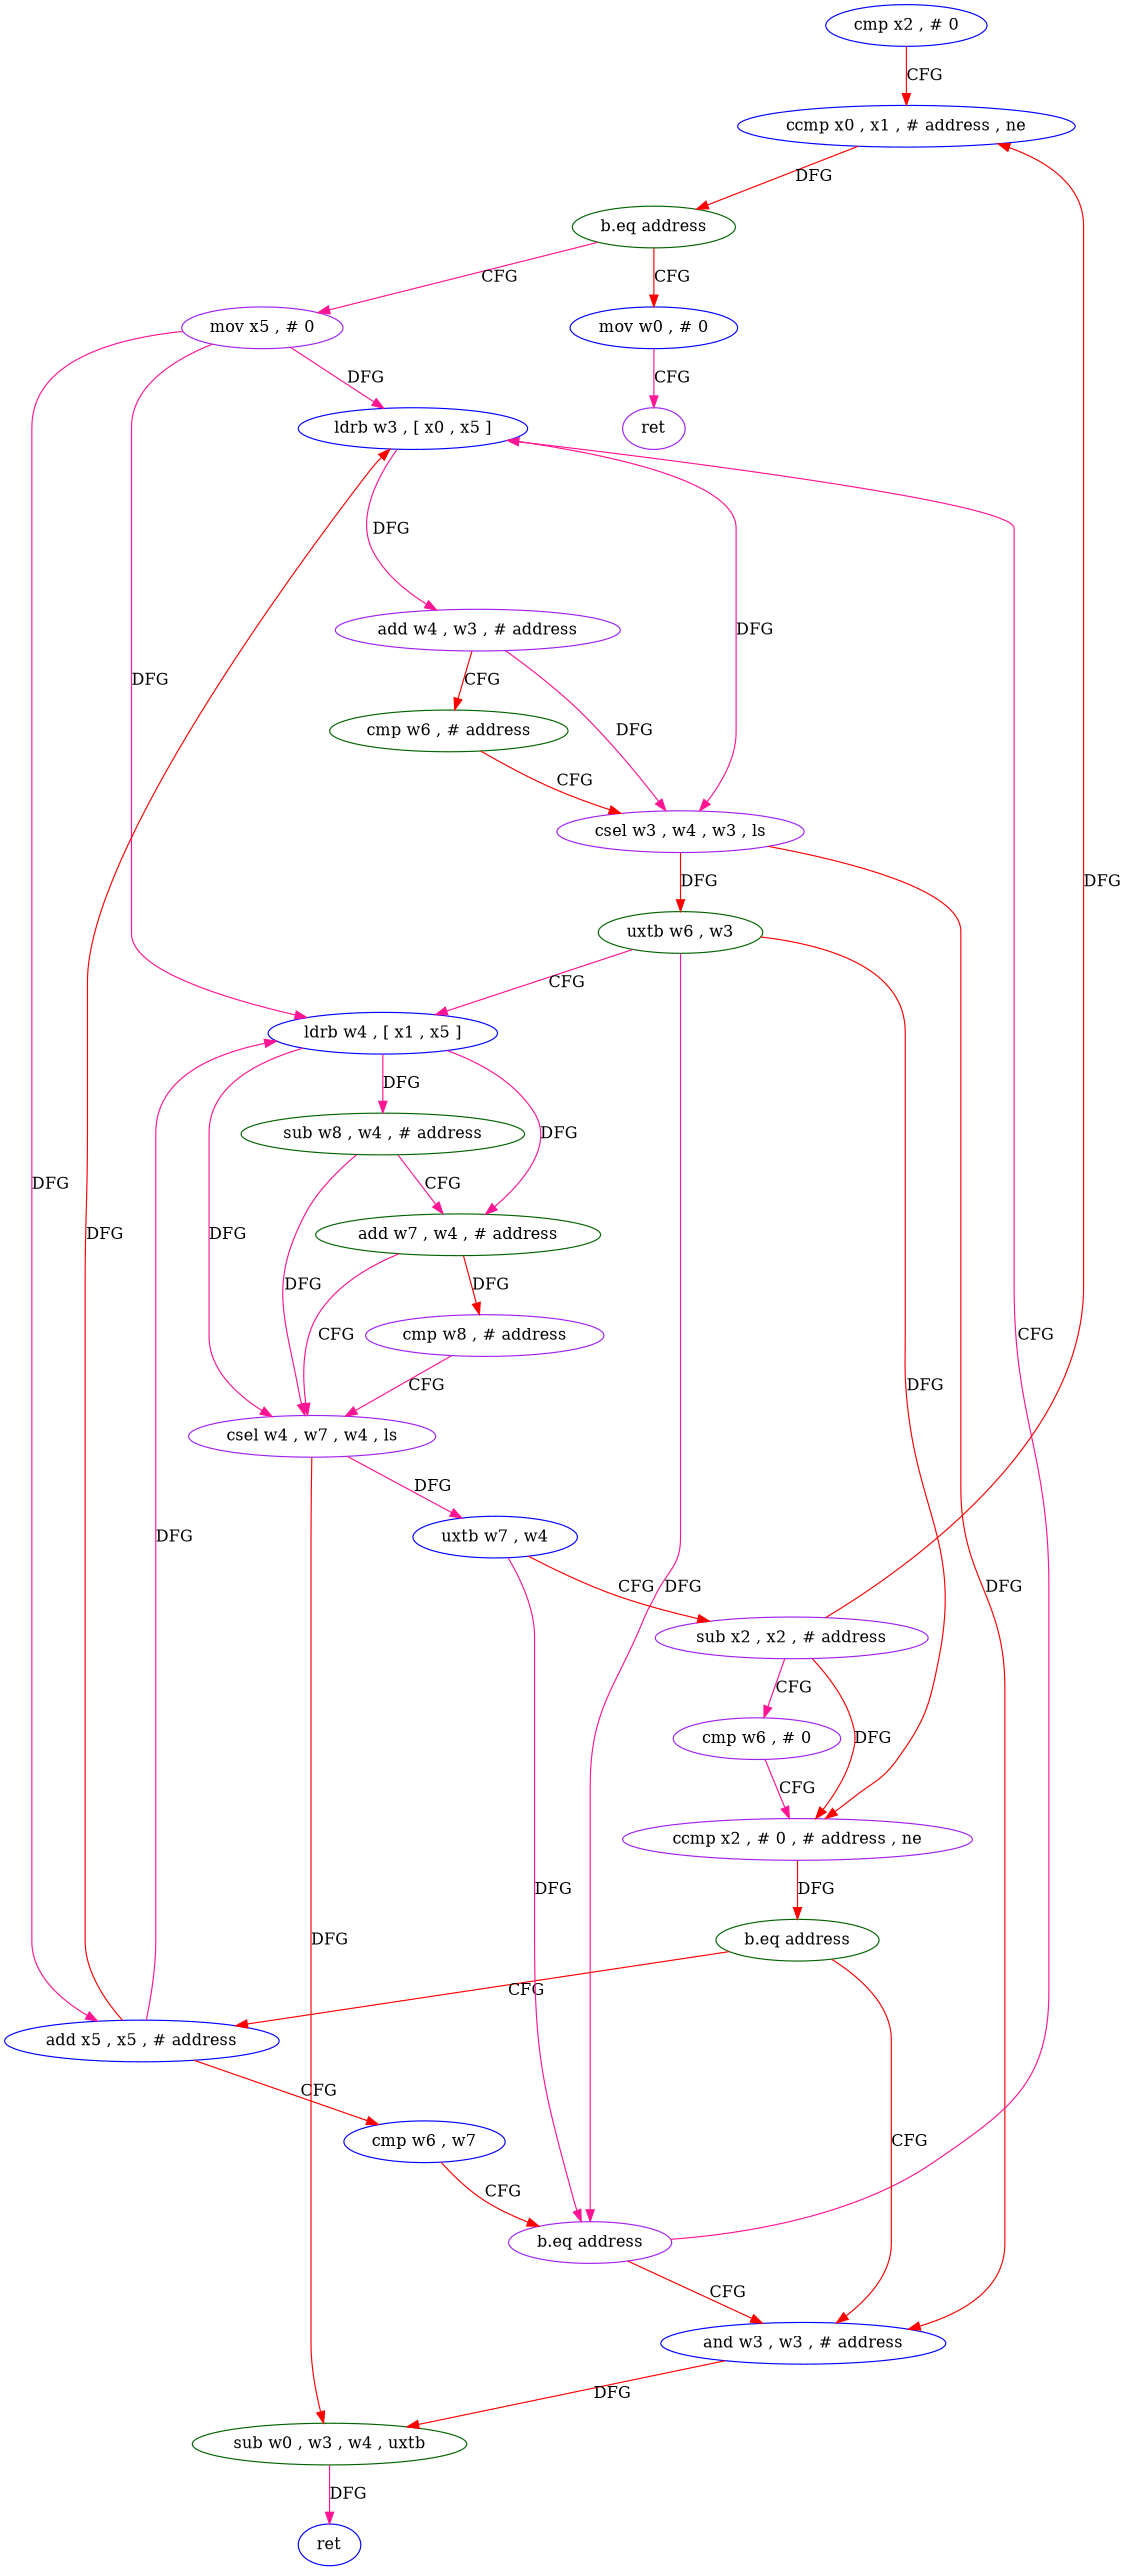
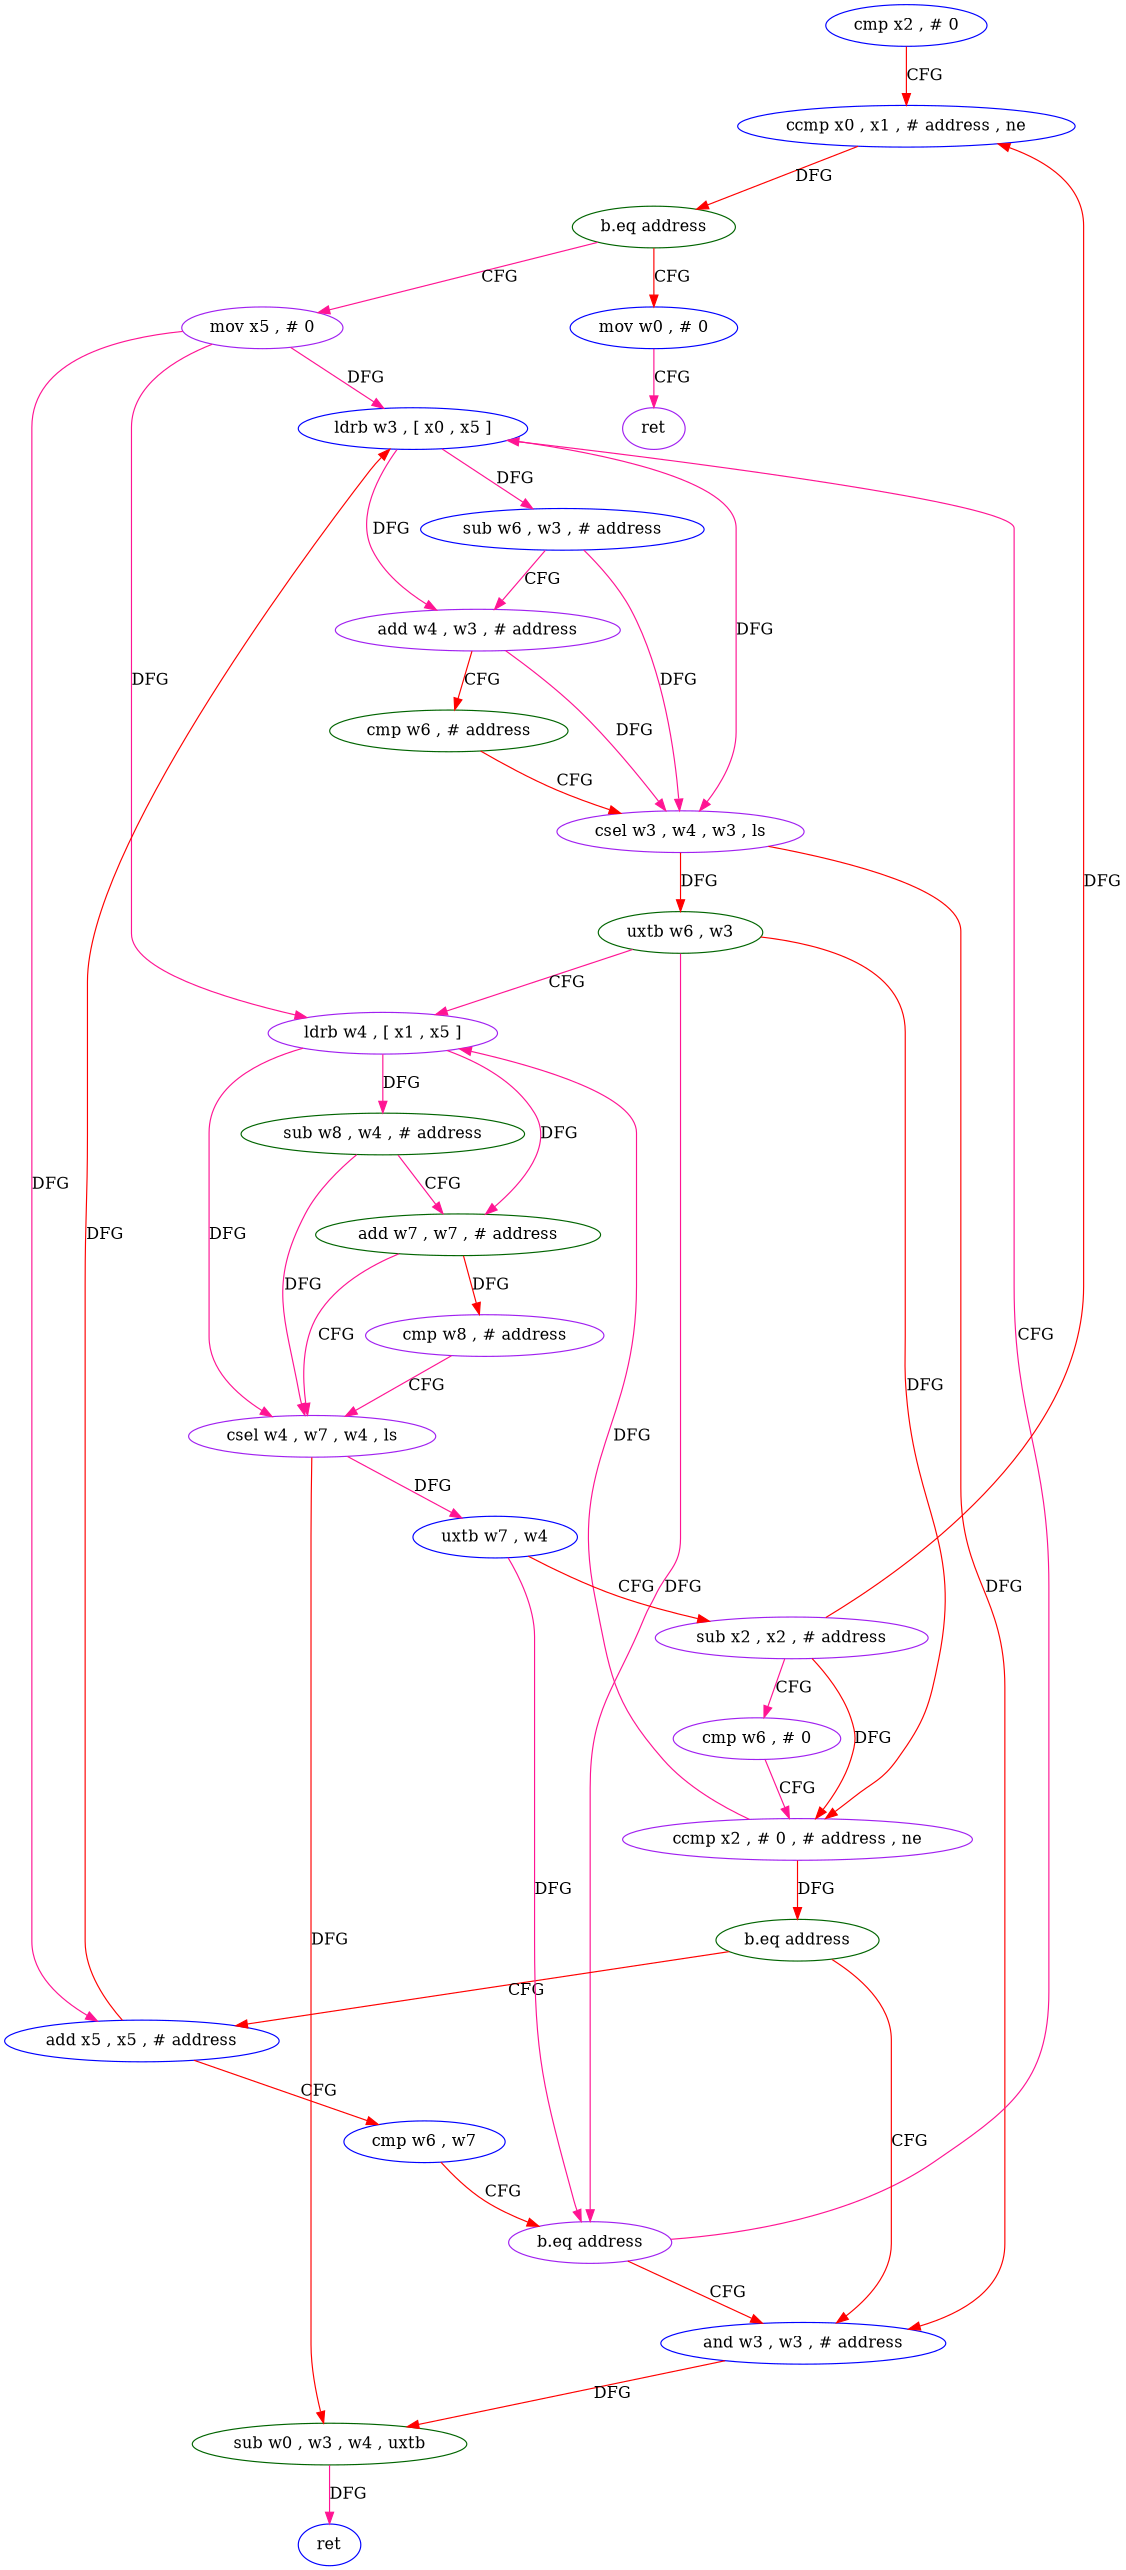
node "sub w6 , w3 , # address": added
node "ldrb w4 , [ x1 , x5 ]": color blue -> purple
node "add w7 , w4 , # address": label "add w7 , w4 , # address" -> "add w7 , w7 , # address"
edge "add x5 , x5 , # address" -> "ldrb w4 , [ x1 , x5 ]": now "ccmp x2 , # 0 , # address , ne" -> "ldrb w4 , [ x1 , x5 ]"
